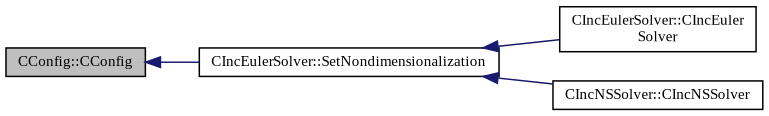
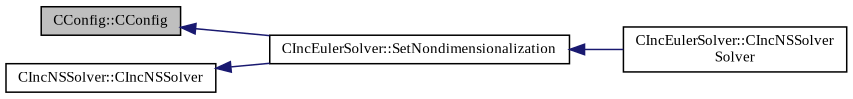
node "CIncEulerSolver::CIncEuler Solver": label "CIncEulerSolver::CIncEuler Solver" -> "CIncEulerSolver::CIncNSSolver Solver"
edge "CIncNSSolver::CIncNSSolver" -> "CIncEulerSolver::SetNondimensionalization": reversed
